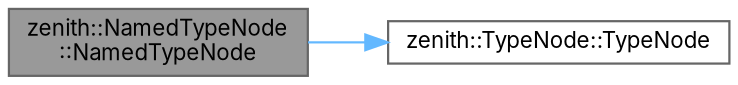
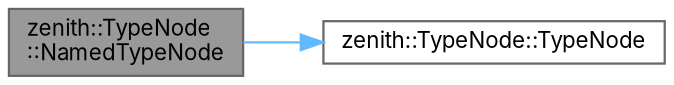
node "zenith::NamedTypeNode ::NamedTypeNode": label "zenith::NamedTypeNode ::NamedTypeNode" -> "zenith::TypeNode ::NamedTypeNode"
